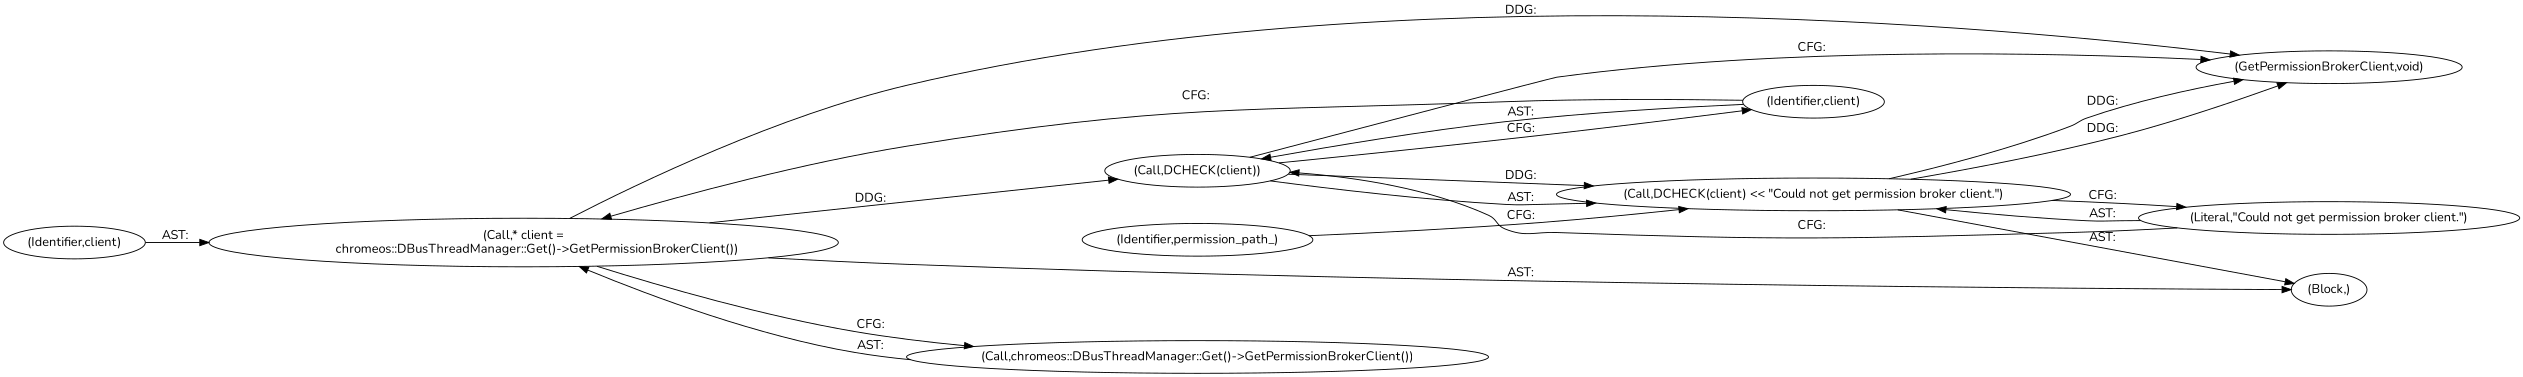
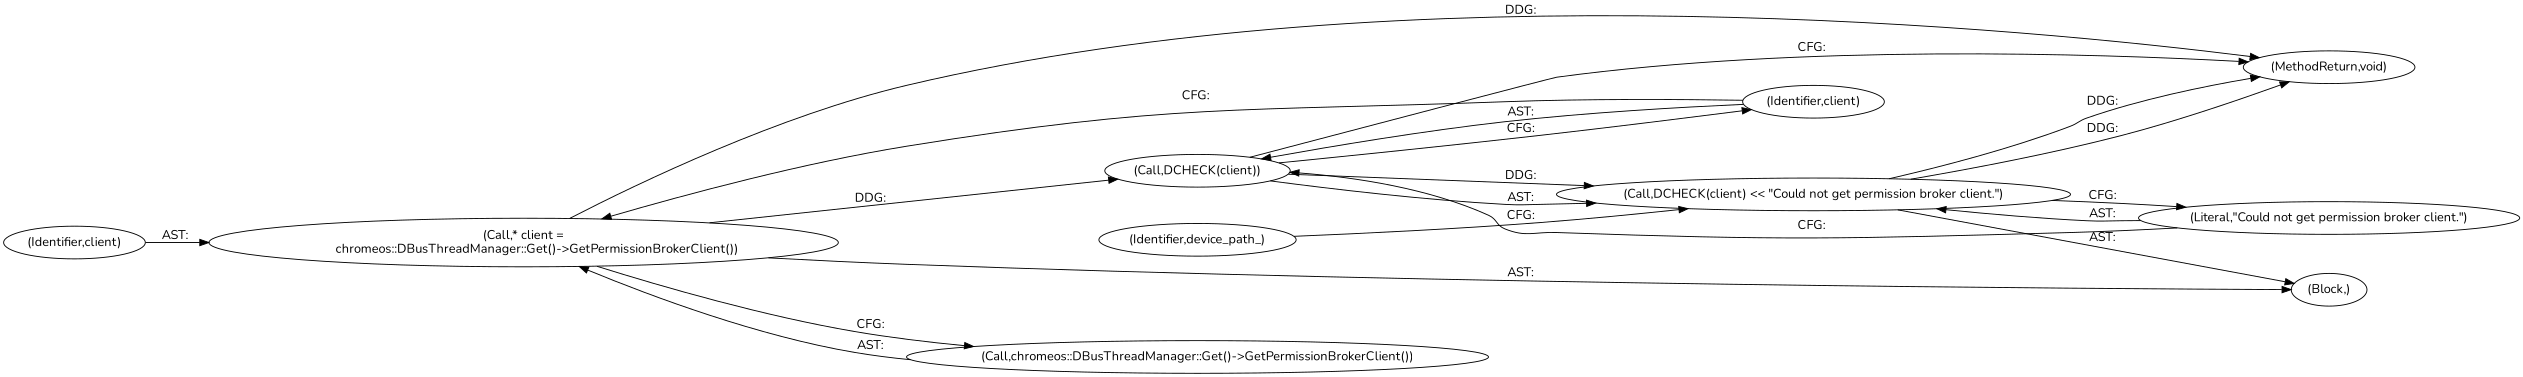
node "(GetPermissionBrokerClient,void)": label "(GetPermissionBrokerClient,void)" -> "(MethodReturn,void)"
node "(Identifier,permission_path_)": label "(Identifier,permission_path_)" -> "(Identifier,device_path_)"
